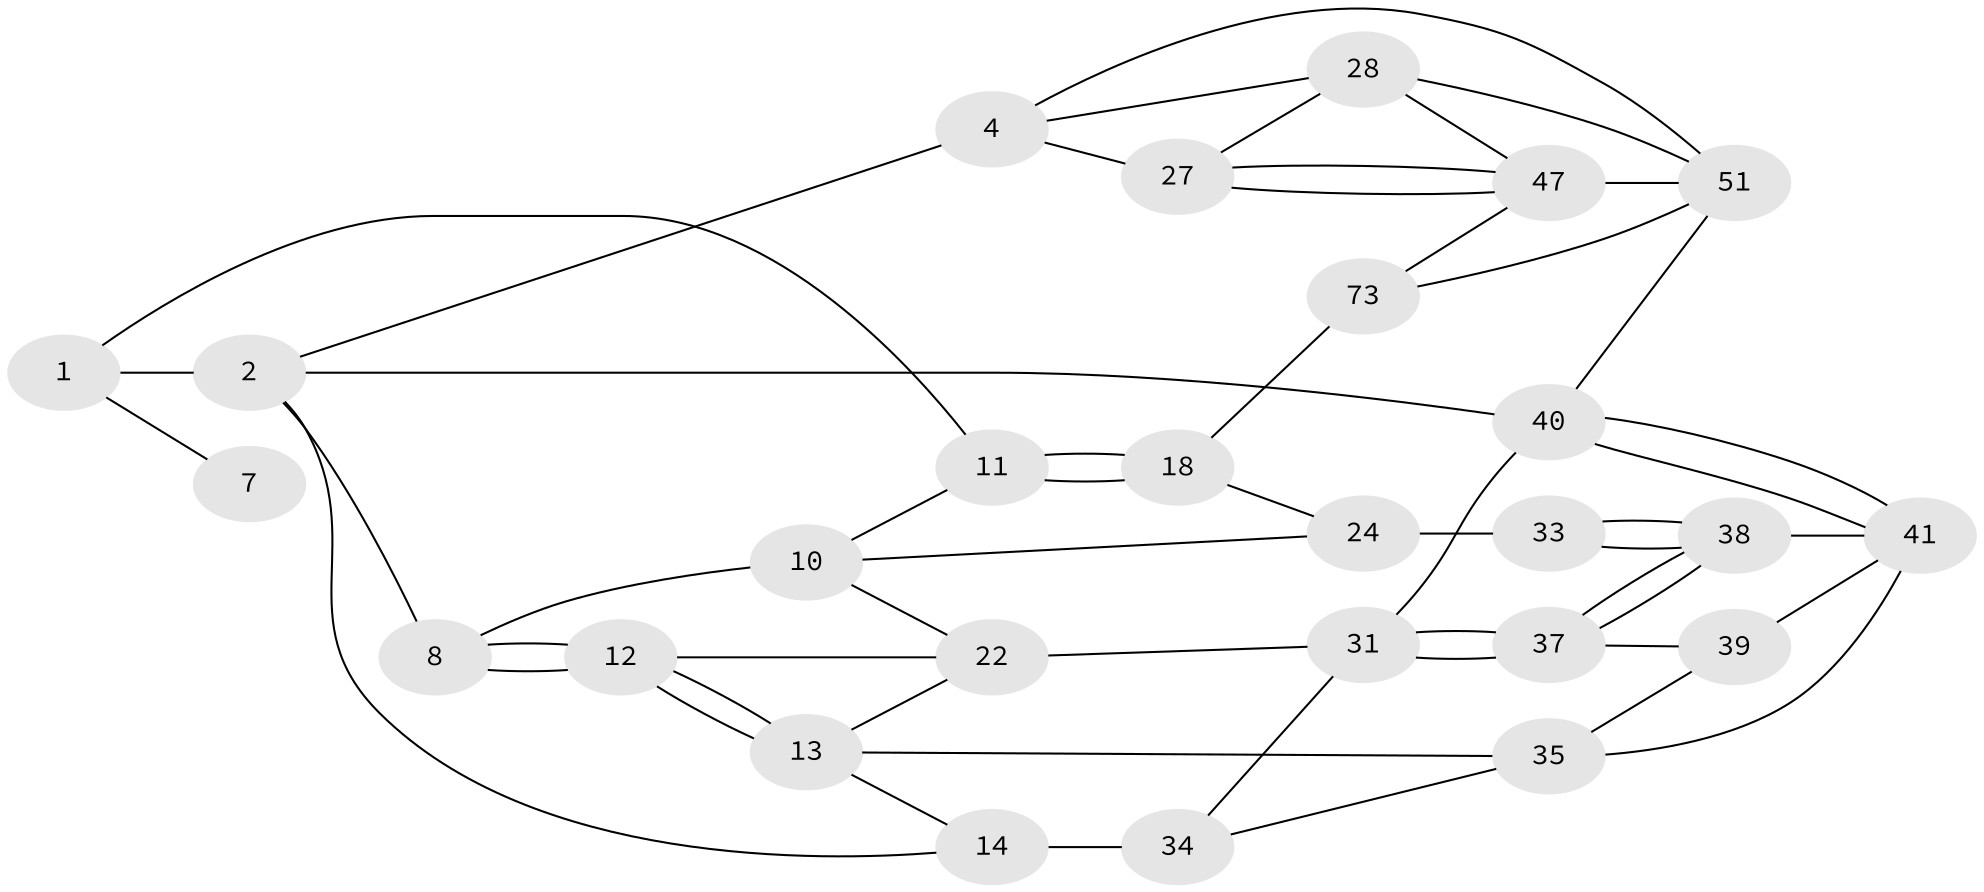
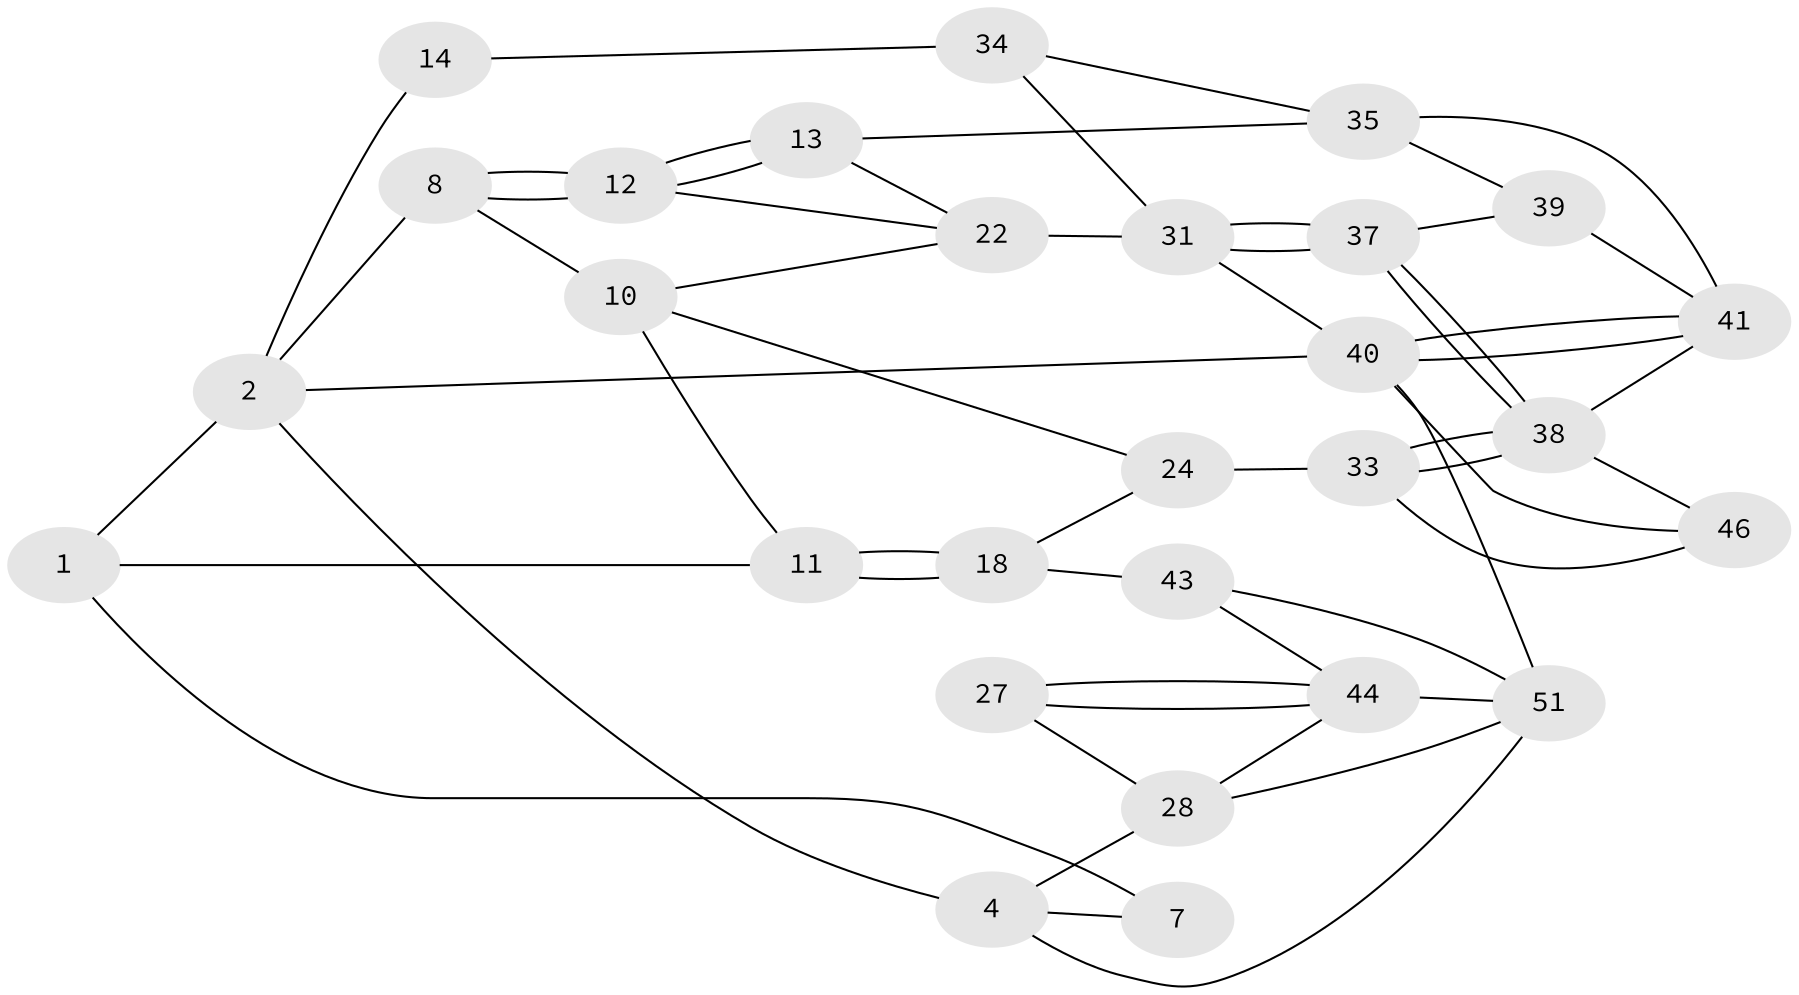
edge "4" -- "27": now "4" -- "7"
node "47": label "47" -> "44"
node "73": label "73" -> "43"
node "46": added
edge "13" -- "14": removed
